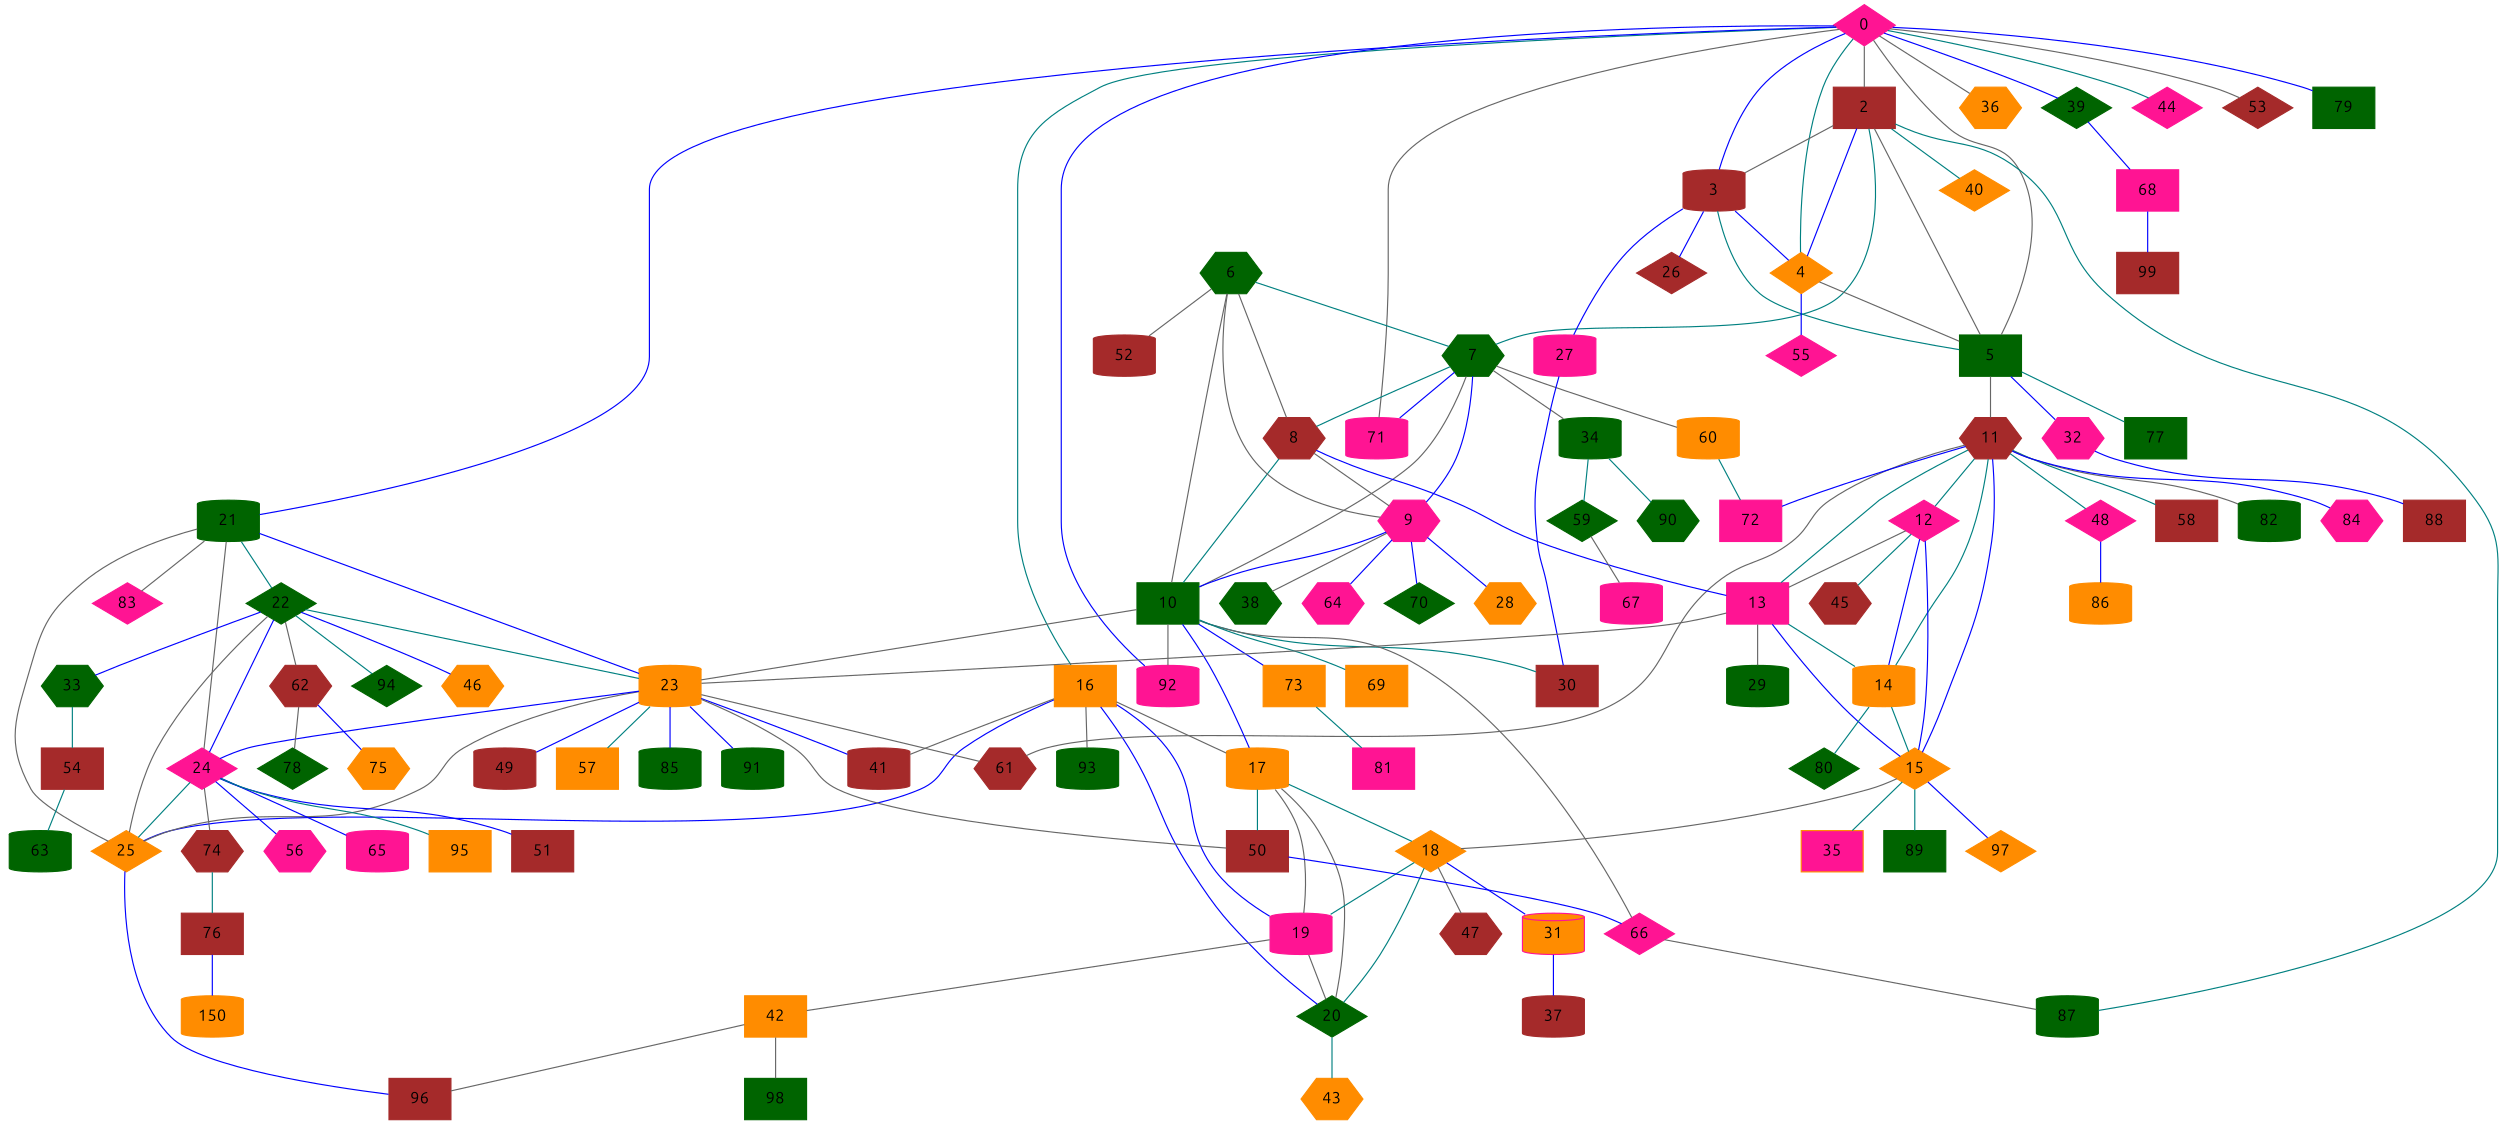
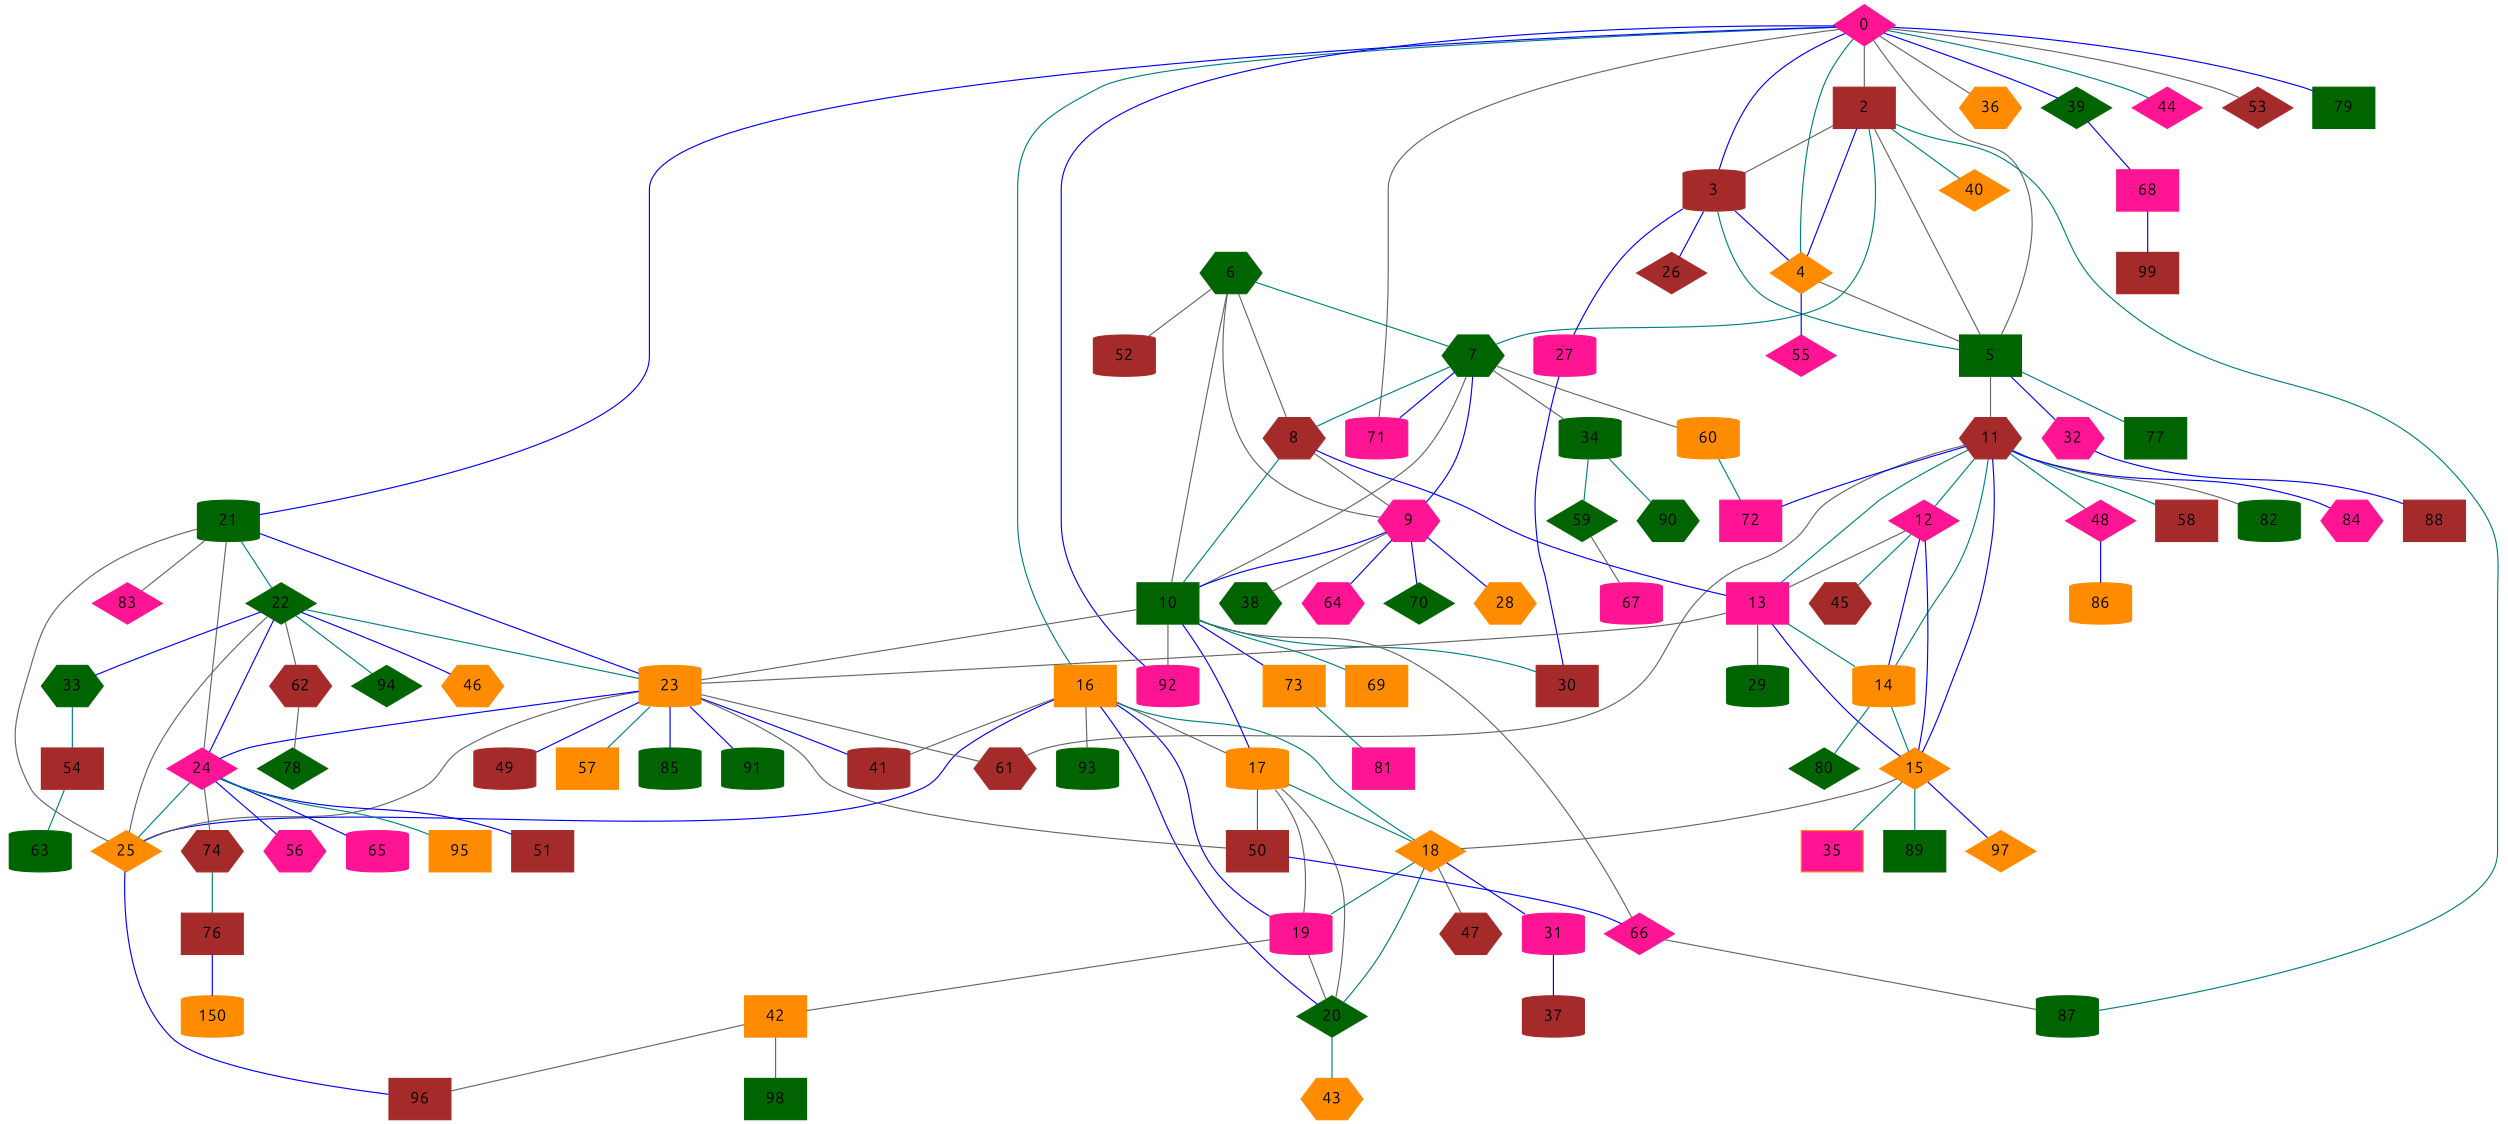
edge "16" -- "18": added
node "75": removed
node "31": fillcolor darkorange -> deeppink
